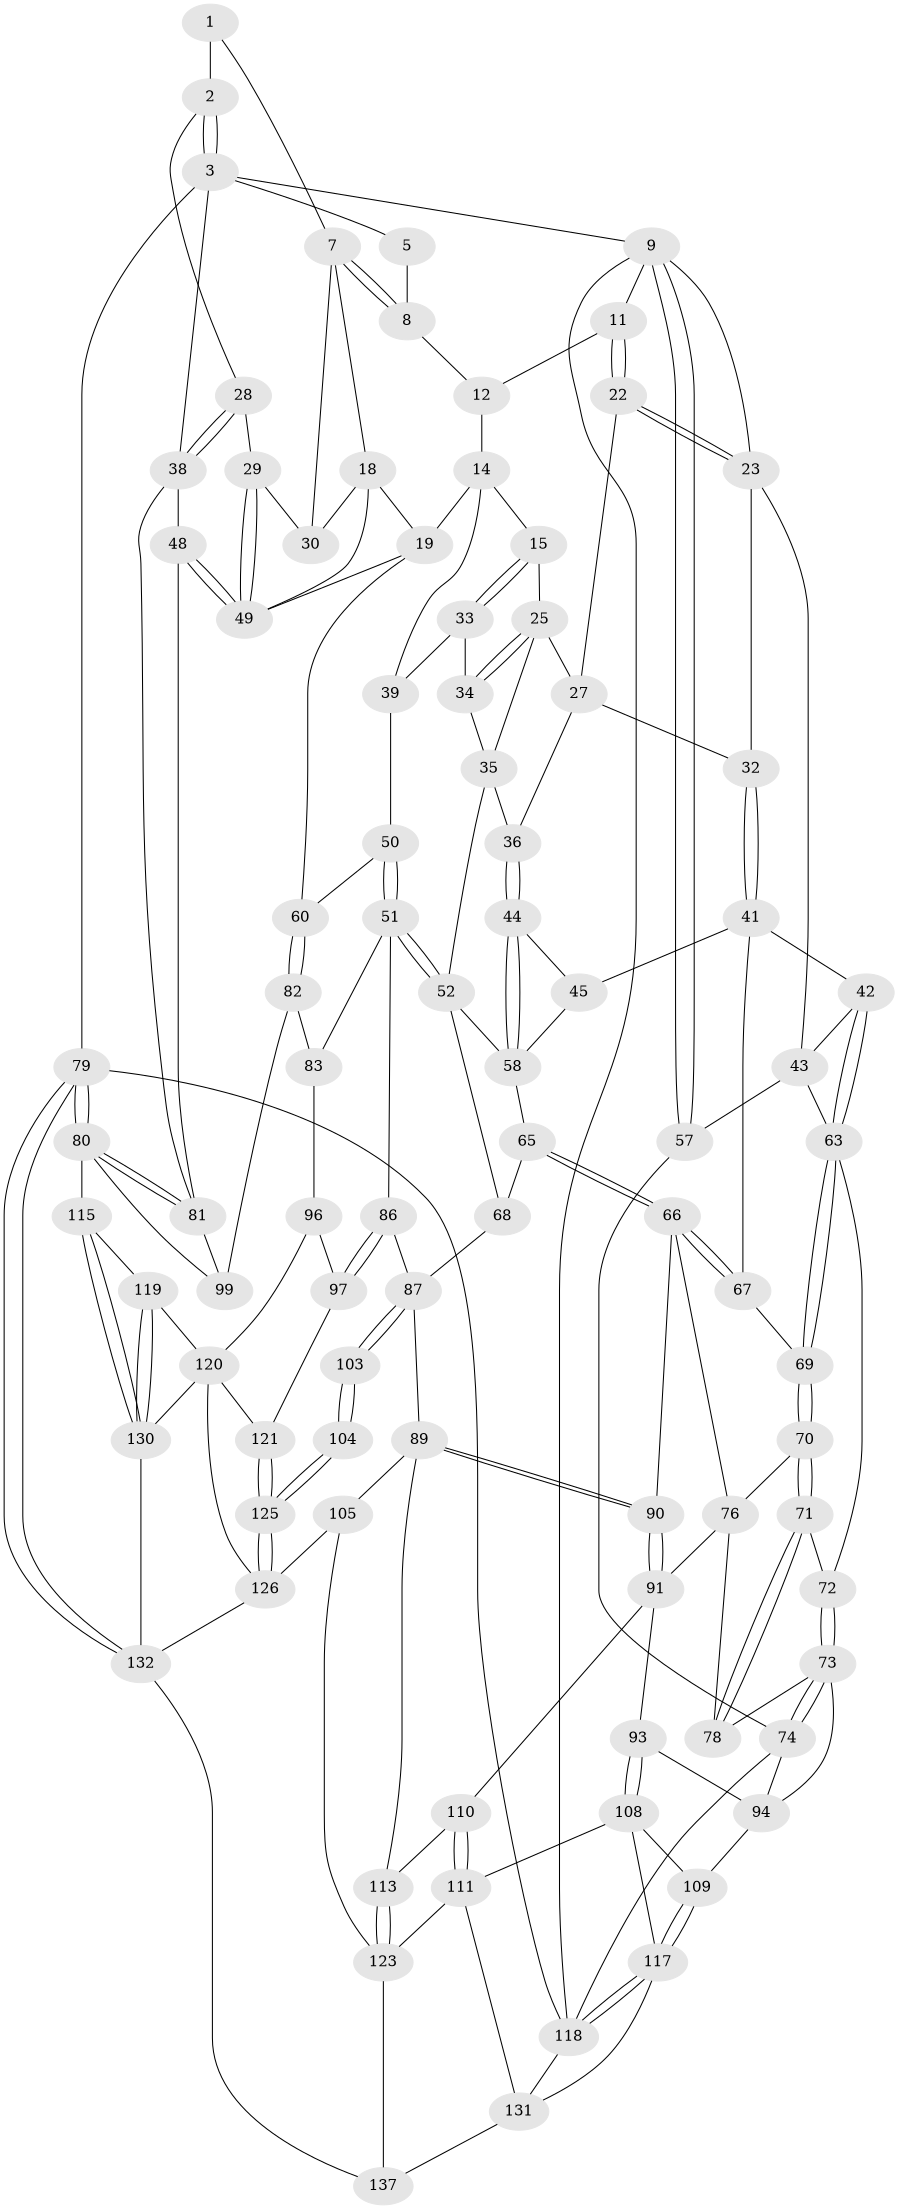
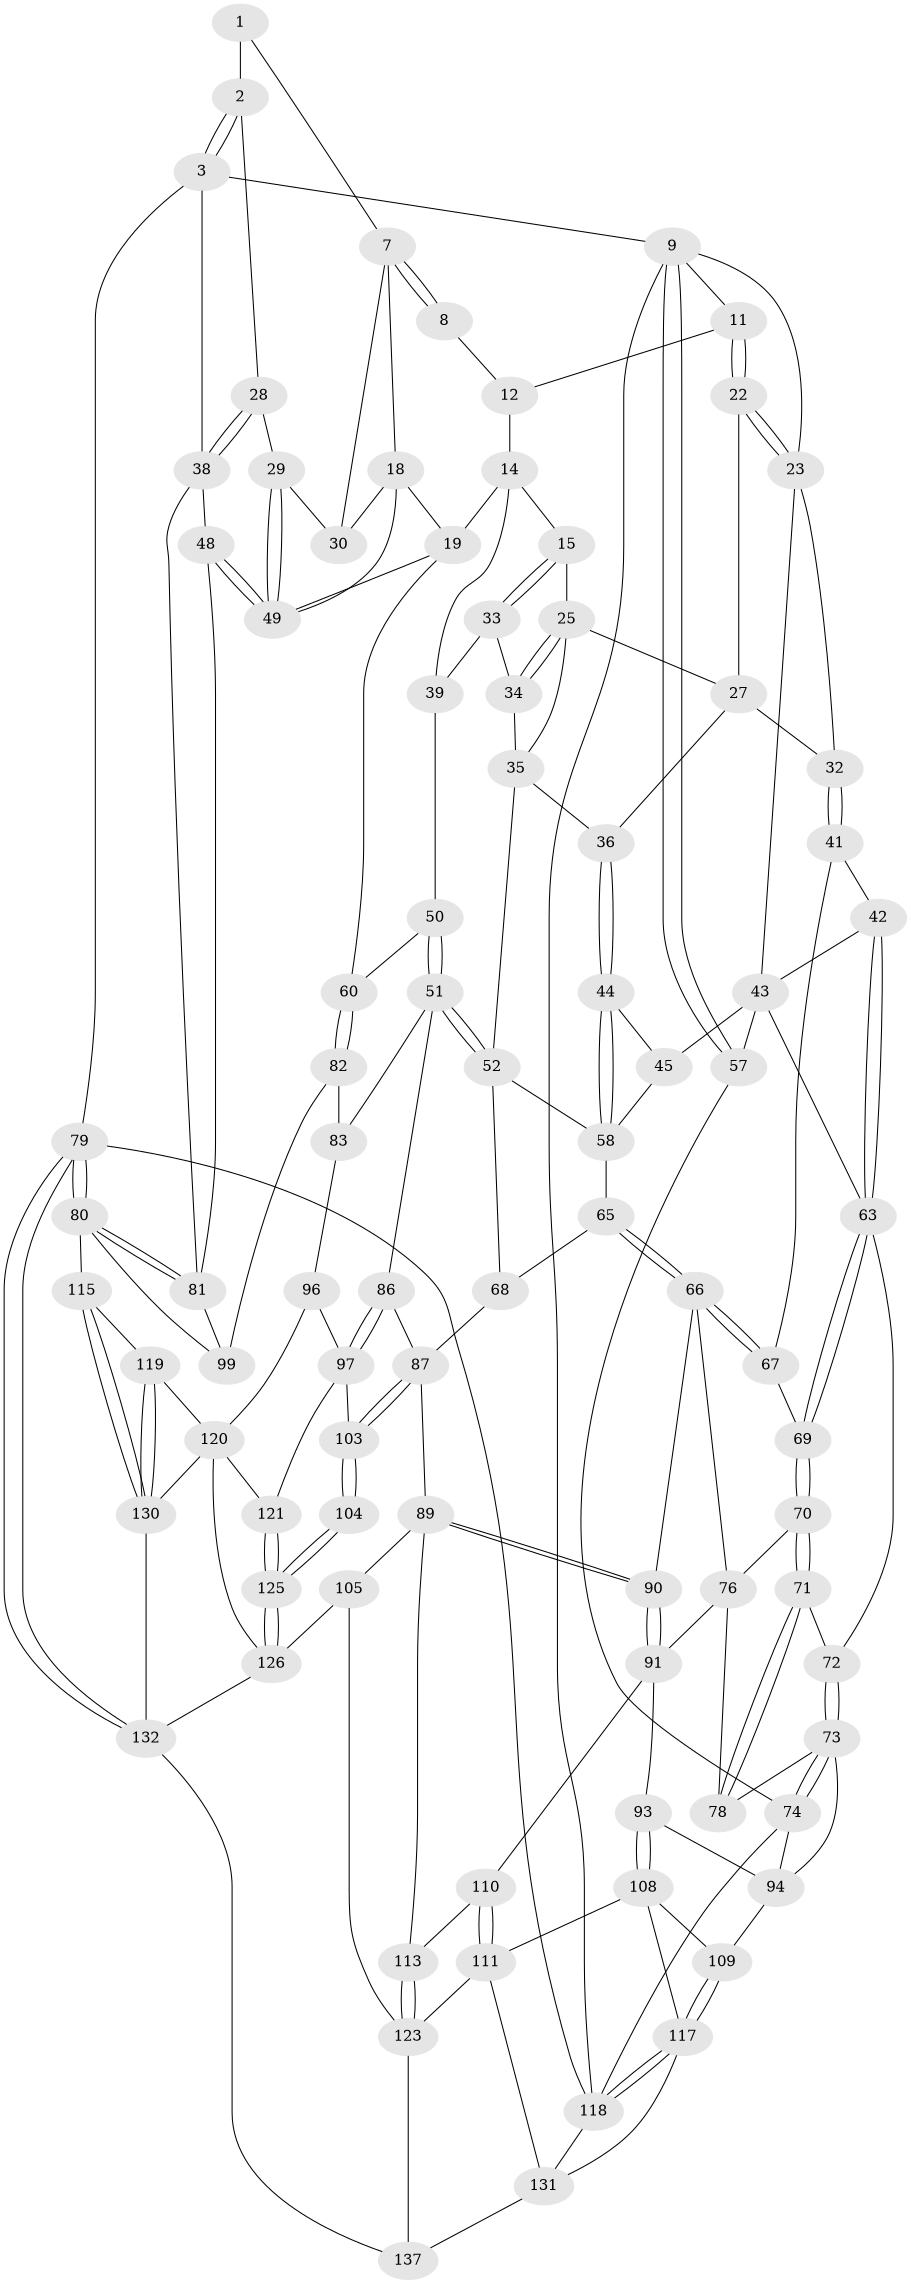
node "5": removed
edge "41" -- "45": now "43" -- "45"
edge "97" -- "103": added
